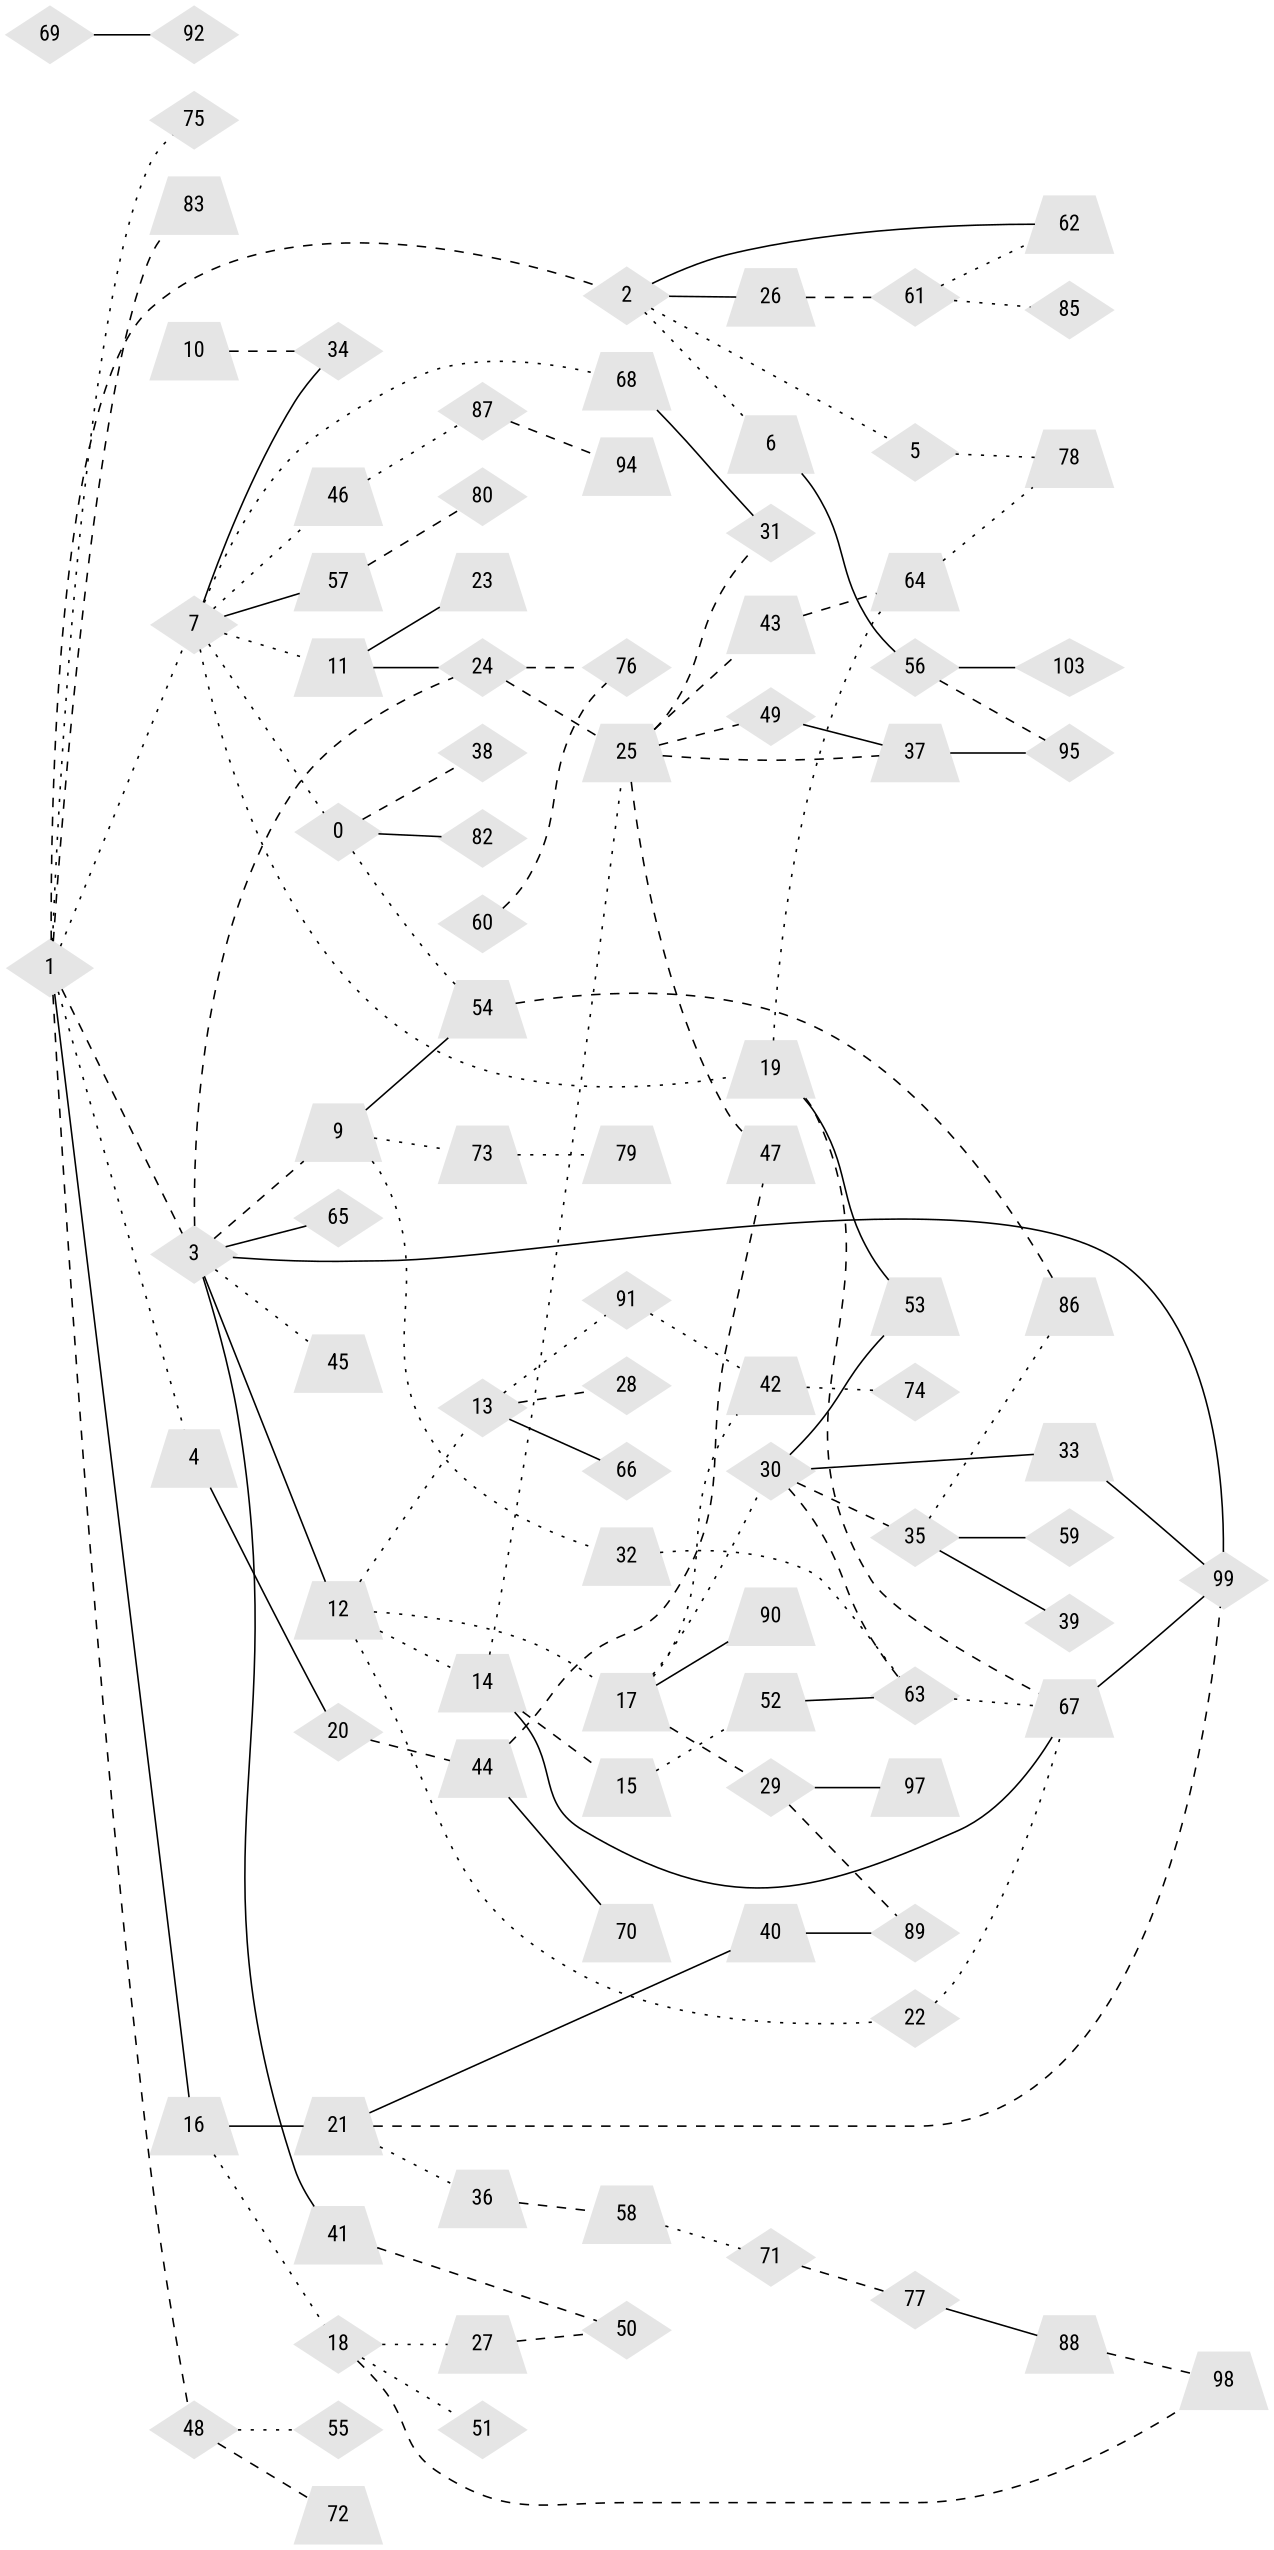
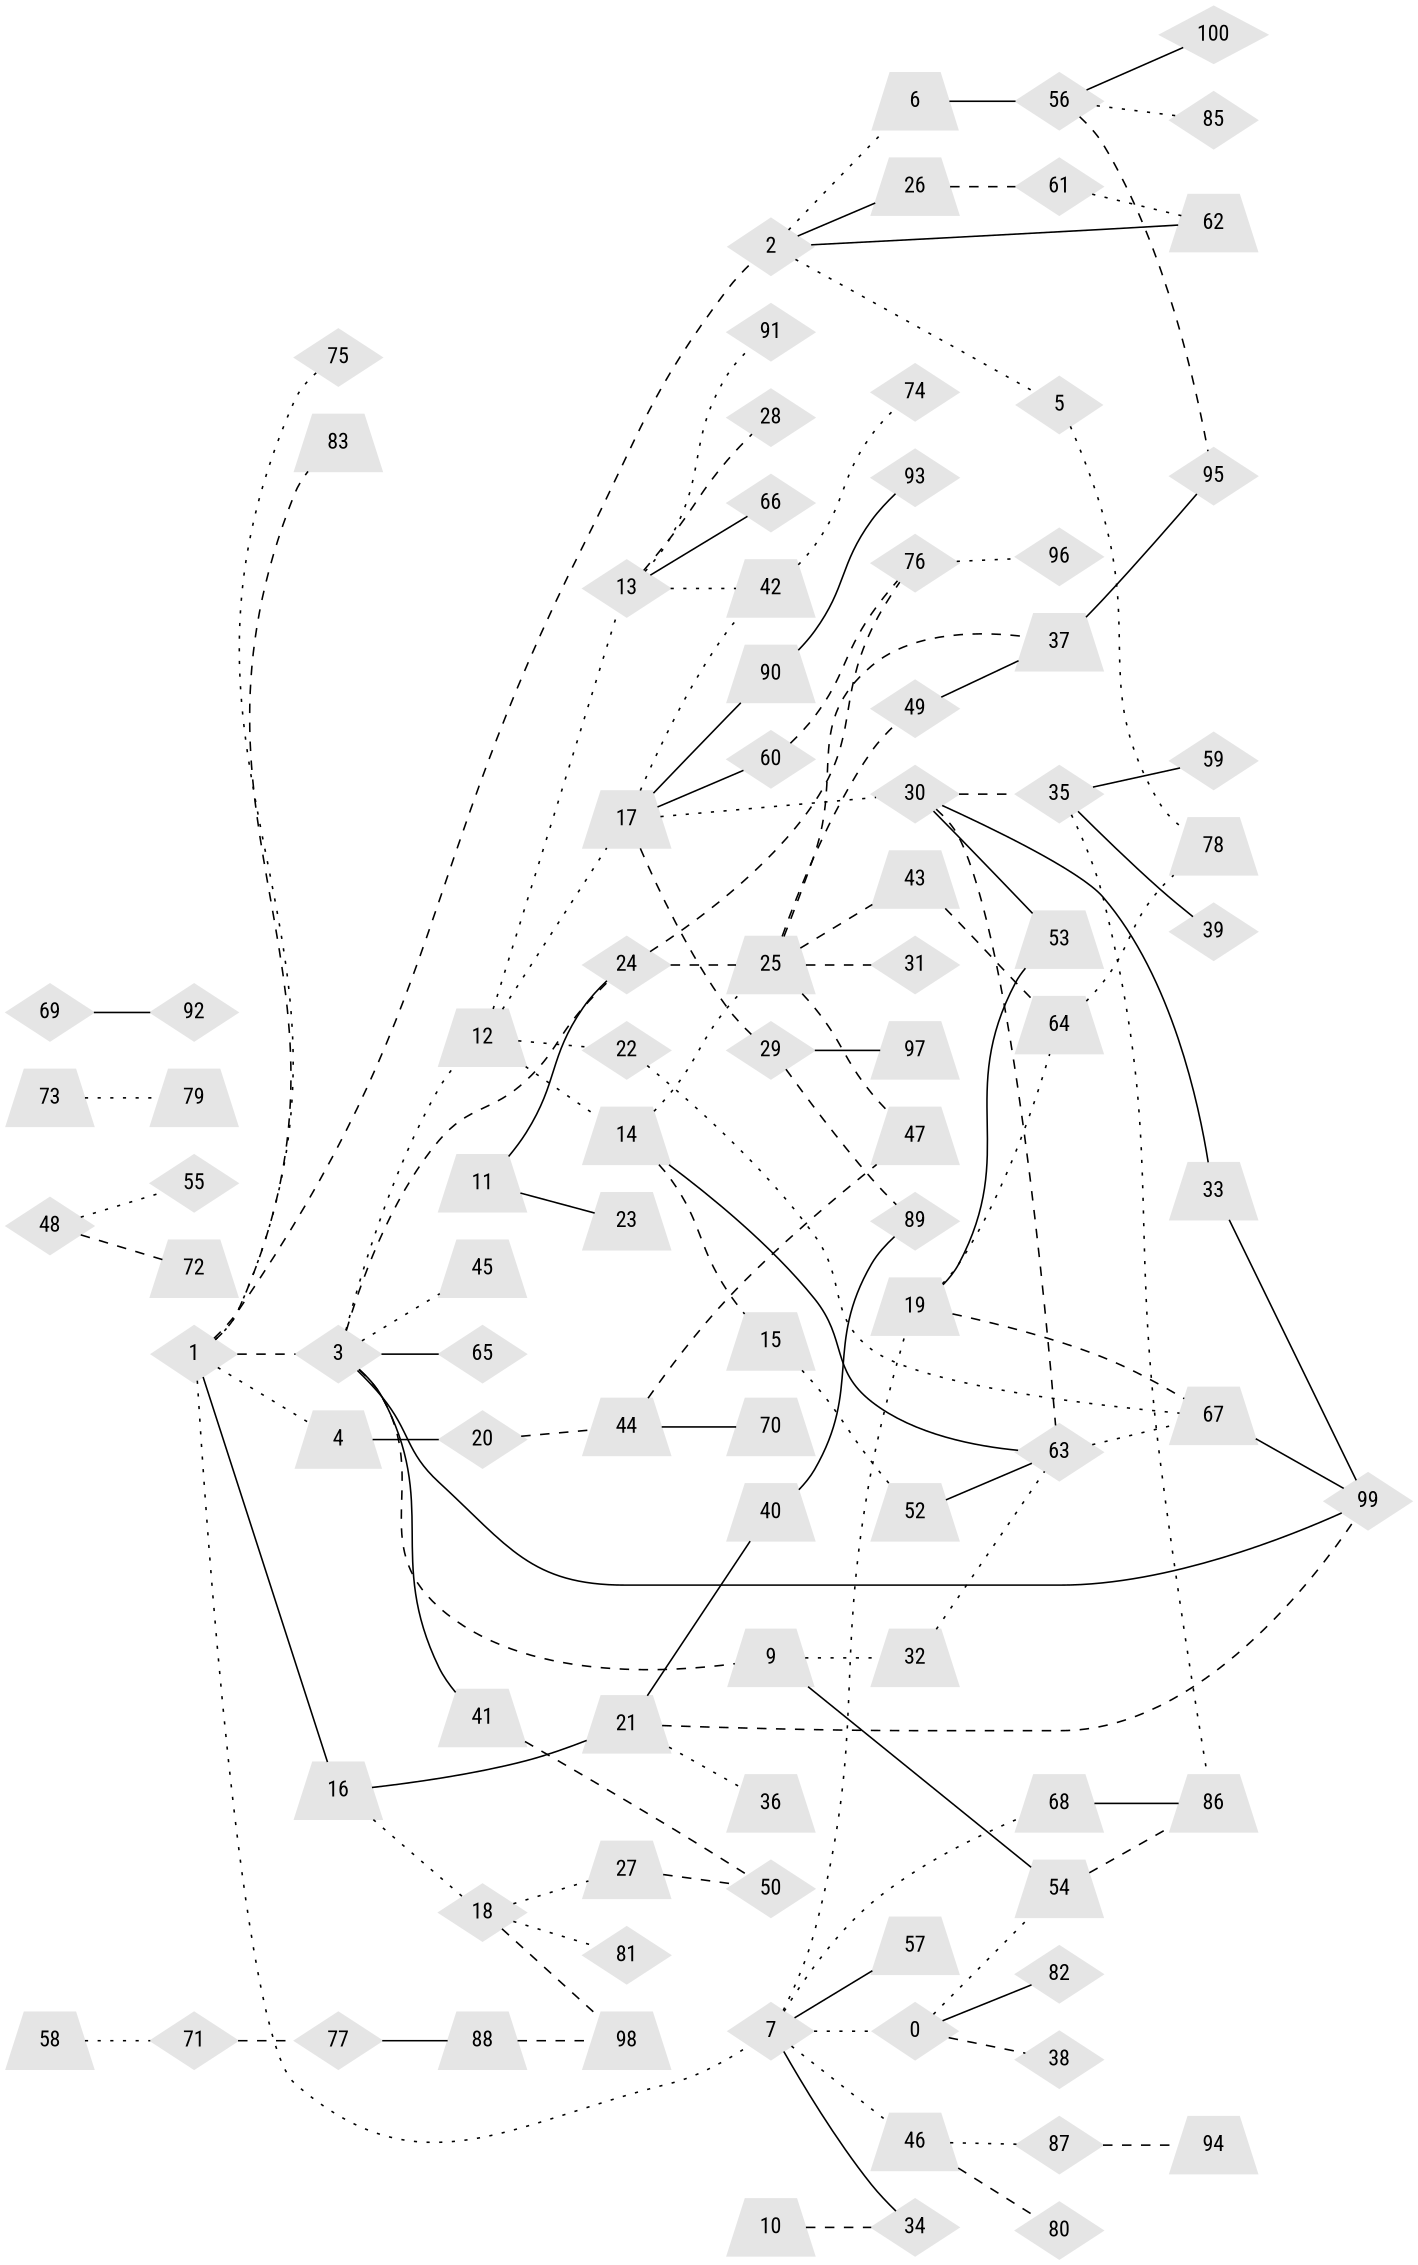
edge "61" -- "85": now "56" -- "85"
edge "68" -- "31": now "68" -- "86"
node "93": added
edge "80" -- "57": now "80" -- "46"
node "96": added
edge "7" -- "11": removed
node "103": label "103" -> "100"
edge "60" -- "17": added
edge "9" -- "73": removed
edge "91" -- "42": now "13" -- "42"
edge "3" -- "12": style solid -> dotted
edge "1" -- "48": removed
edge "14" -- "67": now "14" -- "63"
edge "36" -- "58": removed
node "51": label "51" -> "81"
